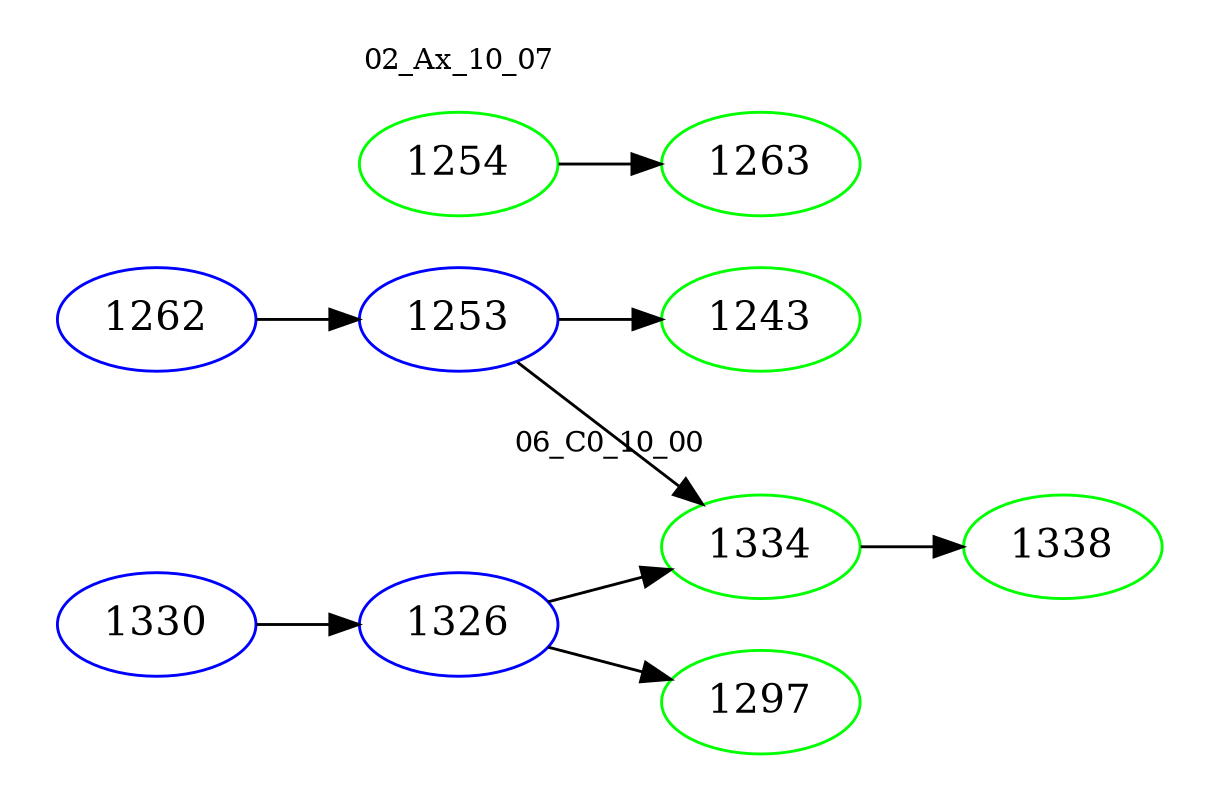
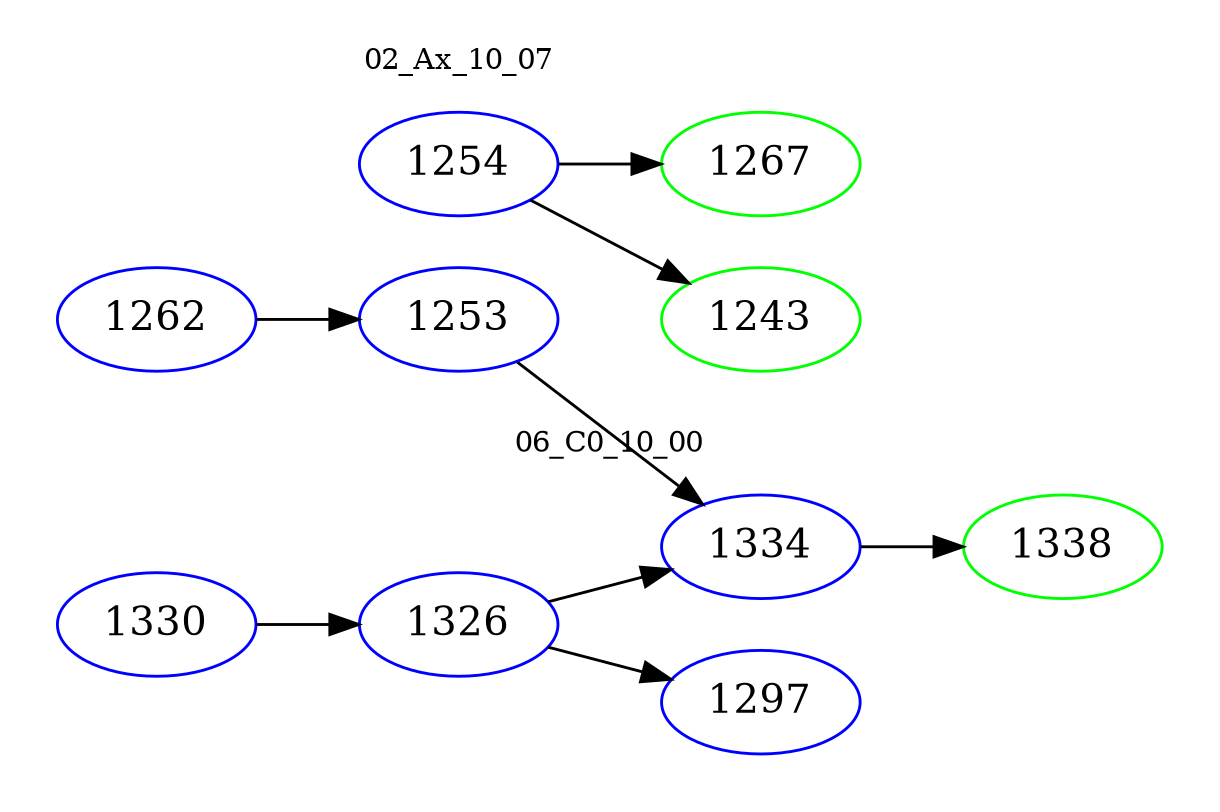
node "1254": color green -> blue
node "1263": label "1263" -> "1267"
edge "1253" -> "1243": now "1254" -> "1243"
node "1334": color green -> blue
node "1297": color green -> blue
